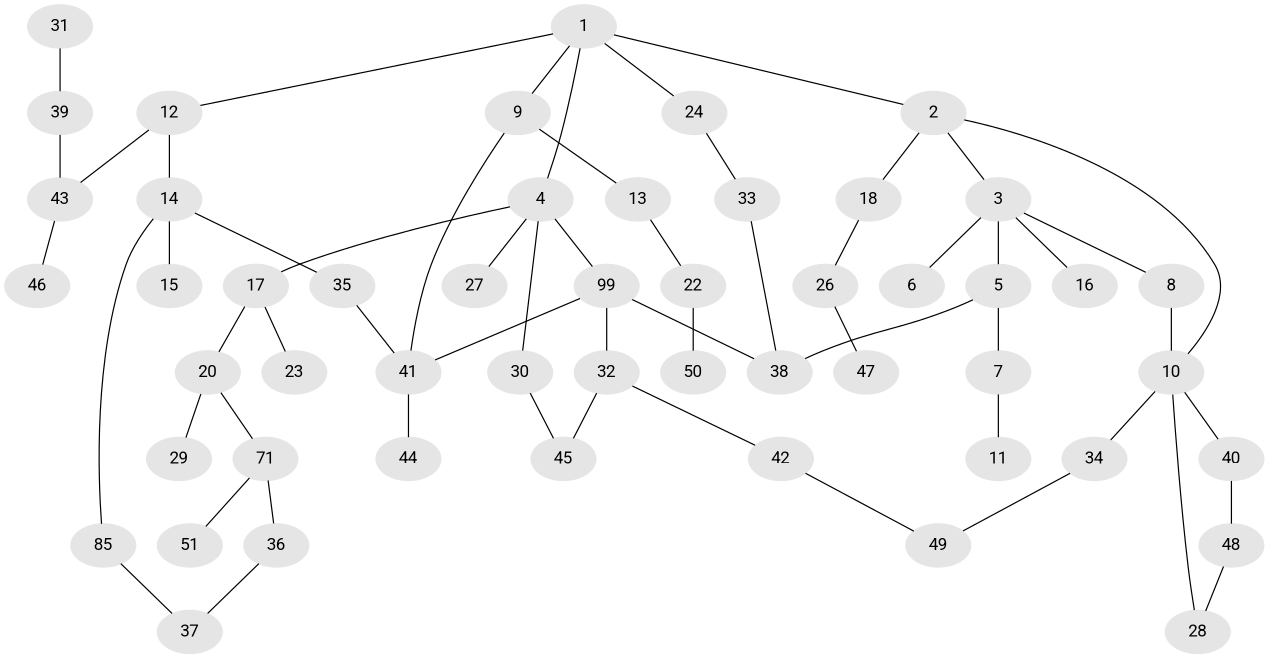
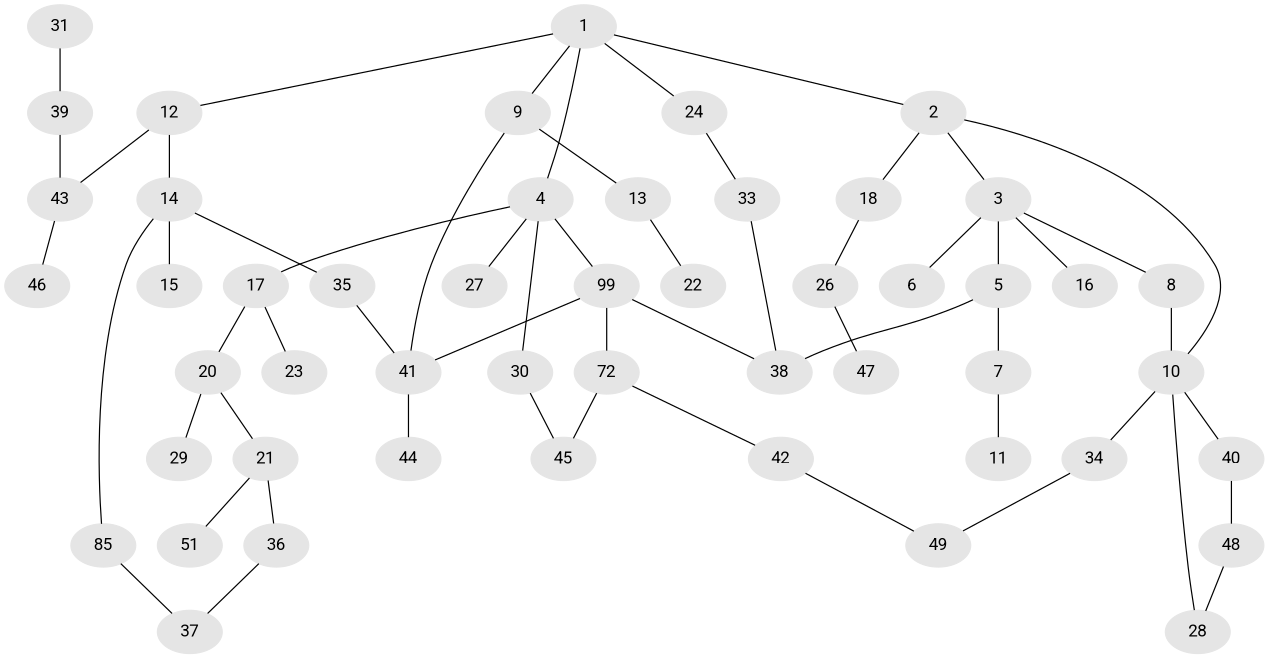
node "32": label "32" -> "72"
node "50": removed
node "71": label "71" -> "21"
